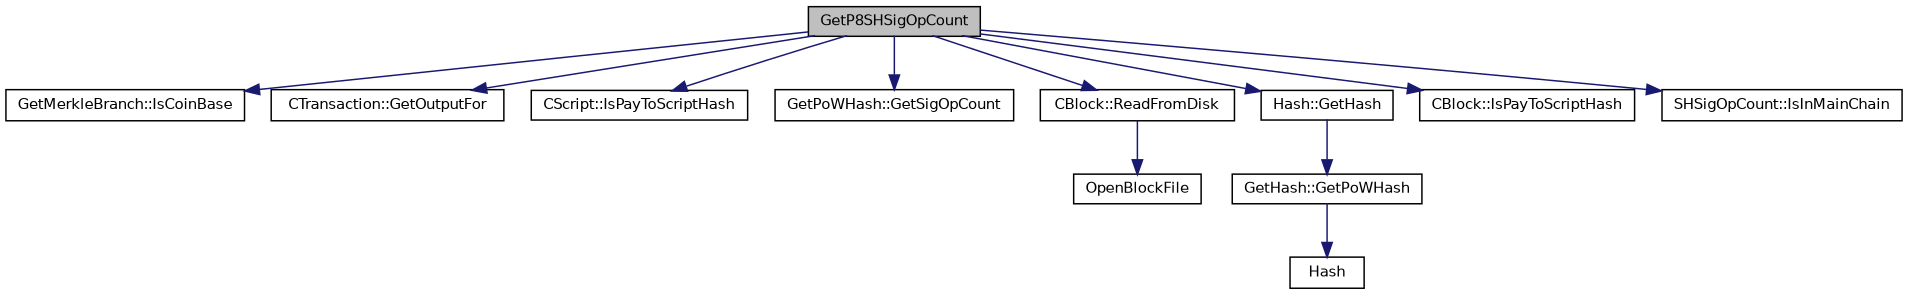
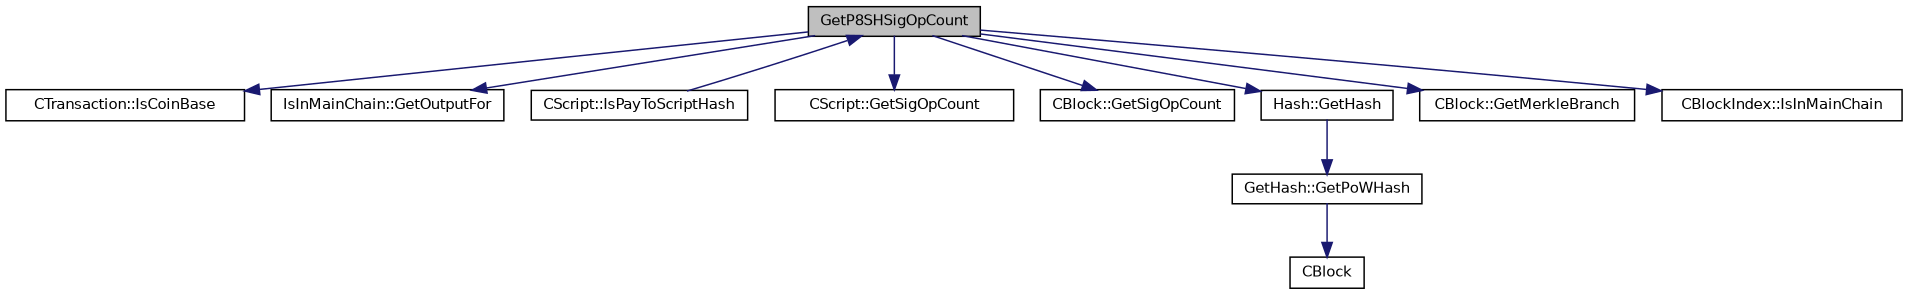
edge "GetP8SHSigOpCount" -> "CScript::IsPayToScriptHash": reversed
node "GetMerkleBranch::IsCoinBase": label "GetMerkleBranch::IsCoinBase" -> "CTransaction::IsCoinBase"
node "CTransaction::GetOutputFor": label "CTransaction::GetOutputFor" -> "IsInMainChain::GetOutputFor"
node "GetPoWHash::GetSigOpCount": label "GetPoWHash::GetSigOpCount" -> "CScript::GetSigOpCount"
node "CBlock::ReadFromDisk": label "CBlock::ReadFromDisk" -> "CBlock::GetSigOpCount"
node "CBlock::IsPayToScriptHash": label "CBlock::IsPayToScriptHash" -> "CBlock::GetMerkleBranch"
node "SHSigOpCount::IsInMainChain": label "SHSigOpCount::IsInMainChain" -> "CBlockIndex::IsInMainChain"
node "OpenBlockFile": removed
node "Hash": label "Hash" -> "CBlock"
